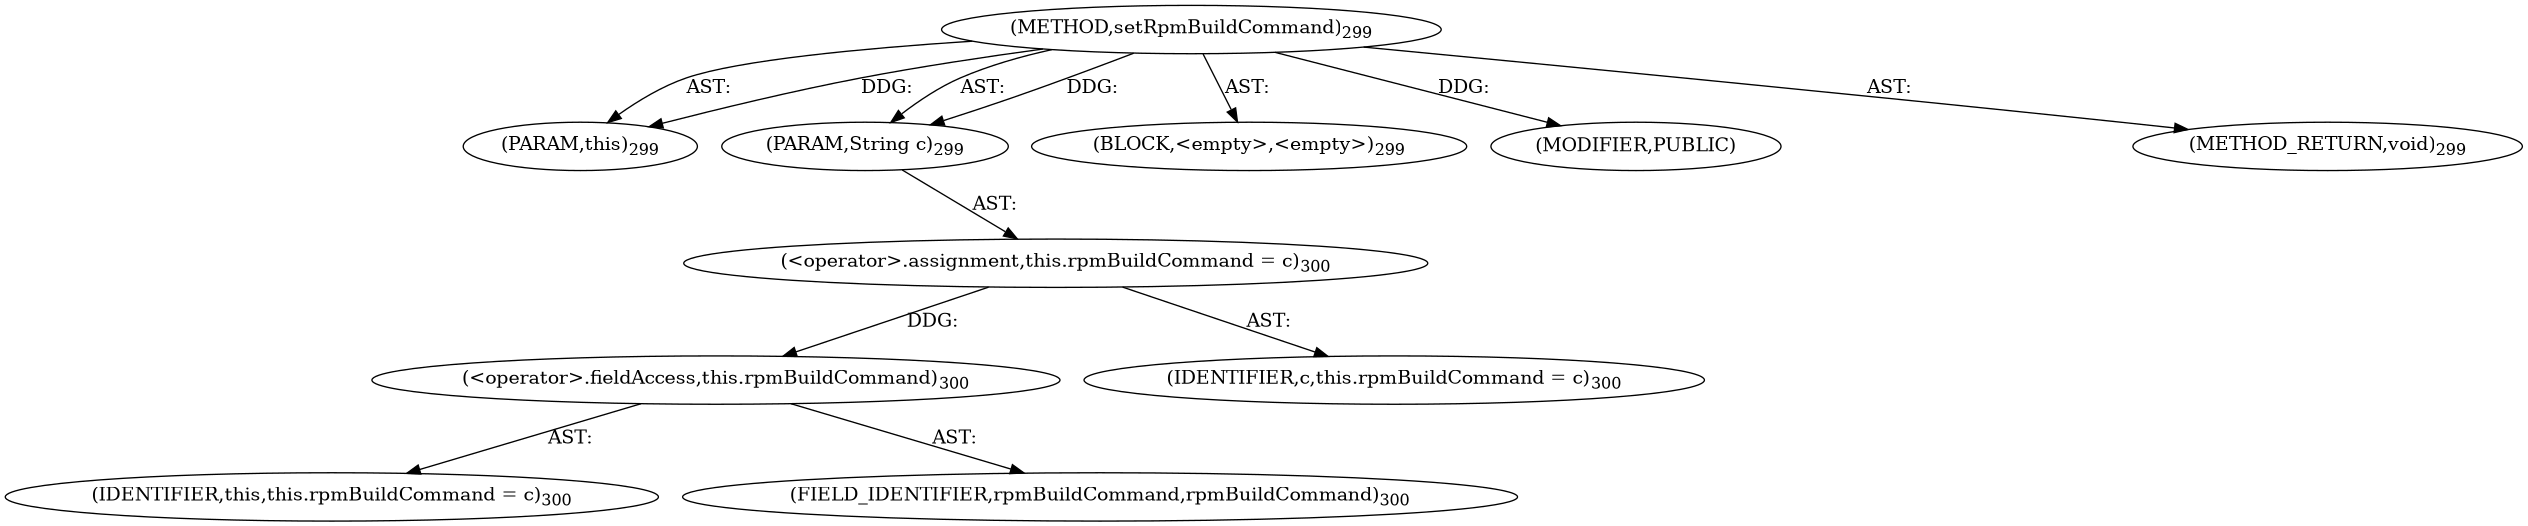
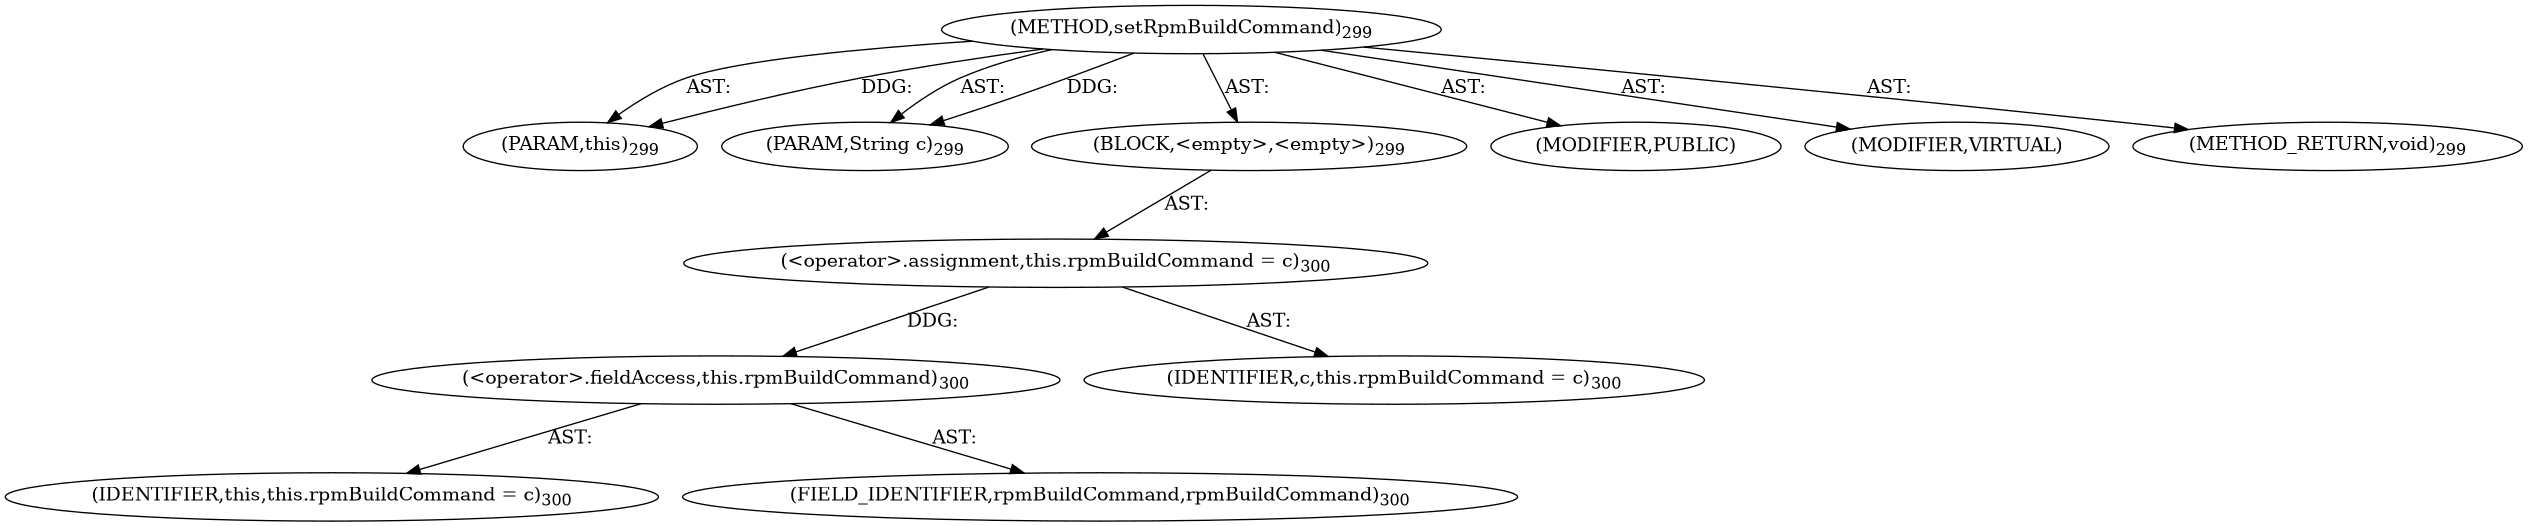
edge "(METHOD,setRpmBuildCommand)" -> "(MODIFIER,PUBLIC)": label "DDG: " -> "AST: "
node "(MODIFIER,VIRTUAL)": added
edge "(PARAM,String c)" -> "(<operator>.assignment,this.rpmBuildCommand = c)": now "(BLOCK,<empty>,<empty>)" -> "(<operator>.assignment,this.rpmBuildCommand = c)"
